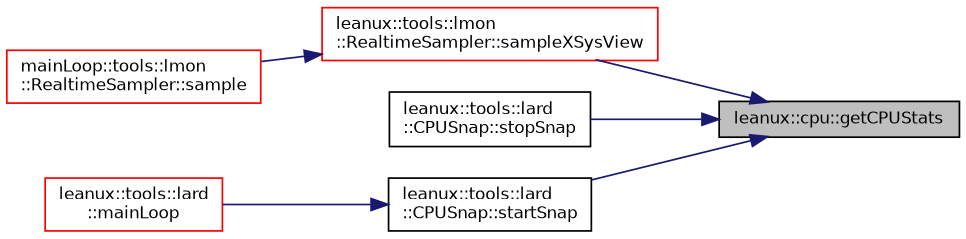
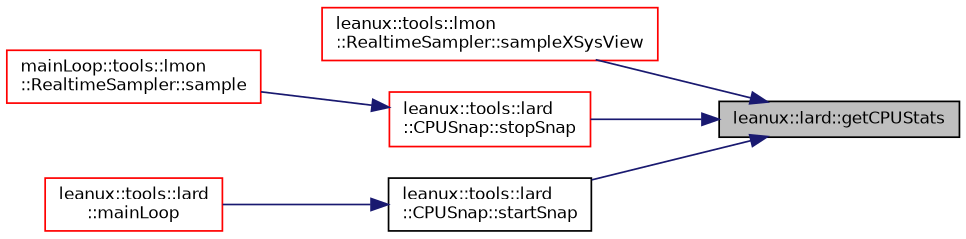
edge "mainLoop::tools::lmon ::RealtimeSampler::sample" -> "leanux::tools::lmon ::RealtimeSampler::sampleXSysView": now "mainLoop::tools::lmon ::RealtimeSampler::sample" -> "leanux::tools::lard ::CPUSnap::stopSnap"
node "leanux::tools::lard ::CPUSnap::stopSnap": color black -> red
node "leanux::cpu::getCPUStats": label "leanux::cpu::getCPUStats" -> "leanux::lard::getCPUStats"
